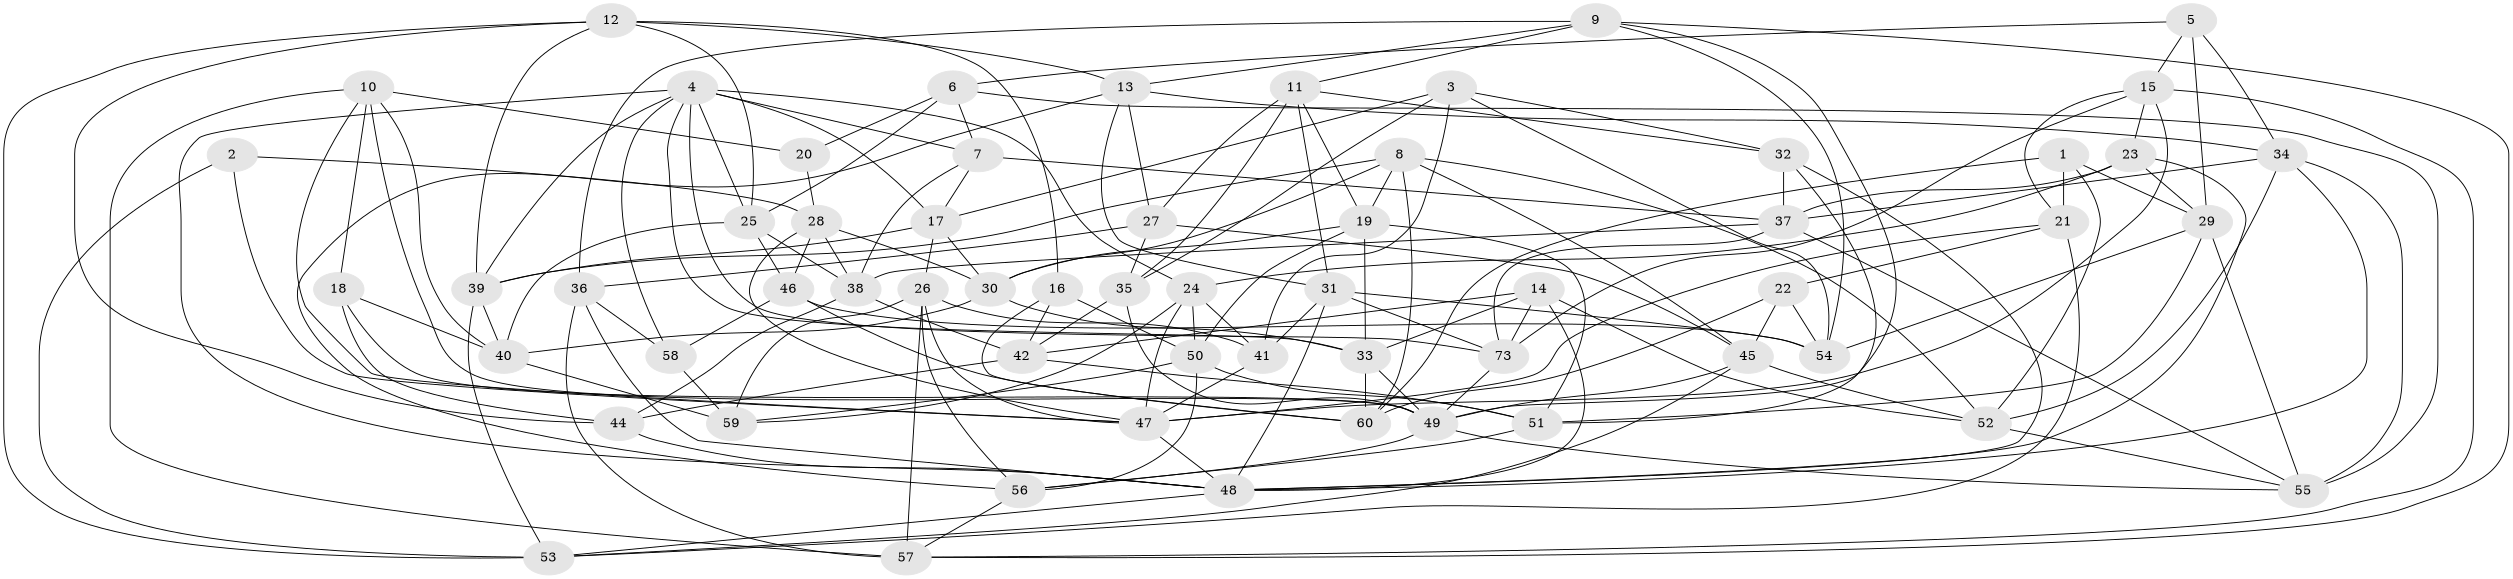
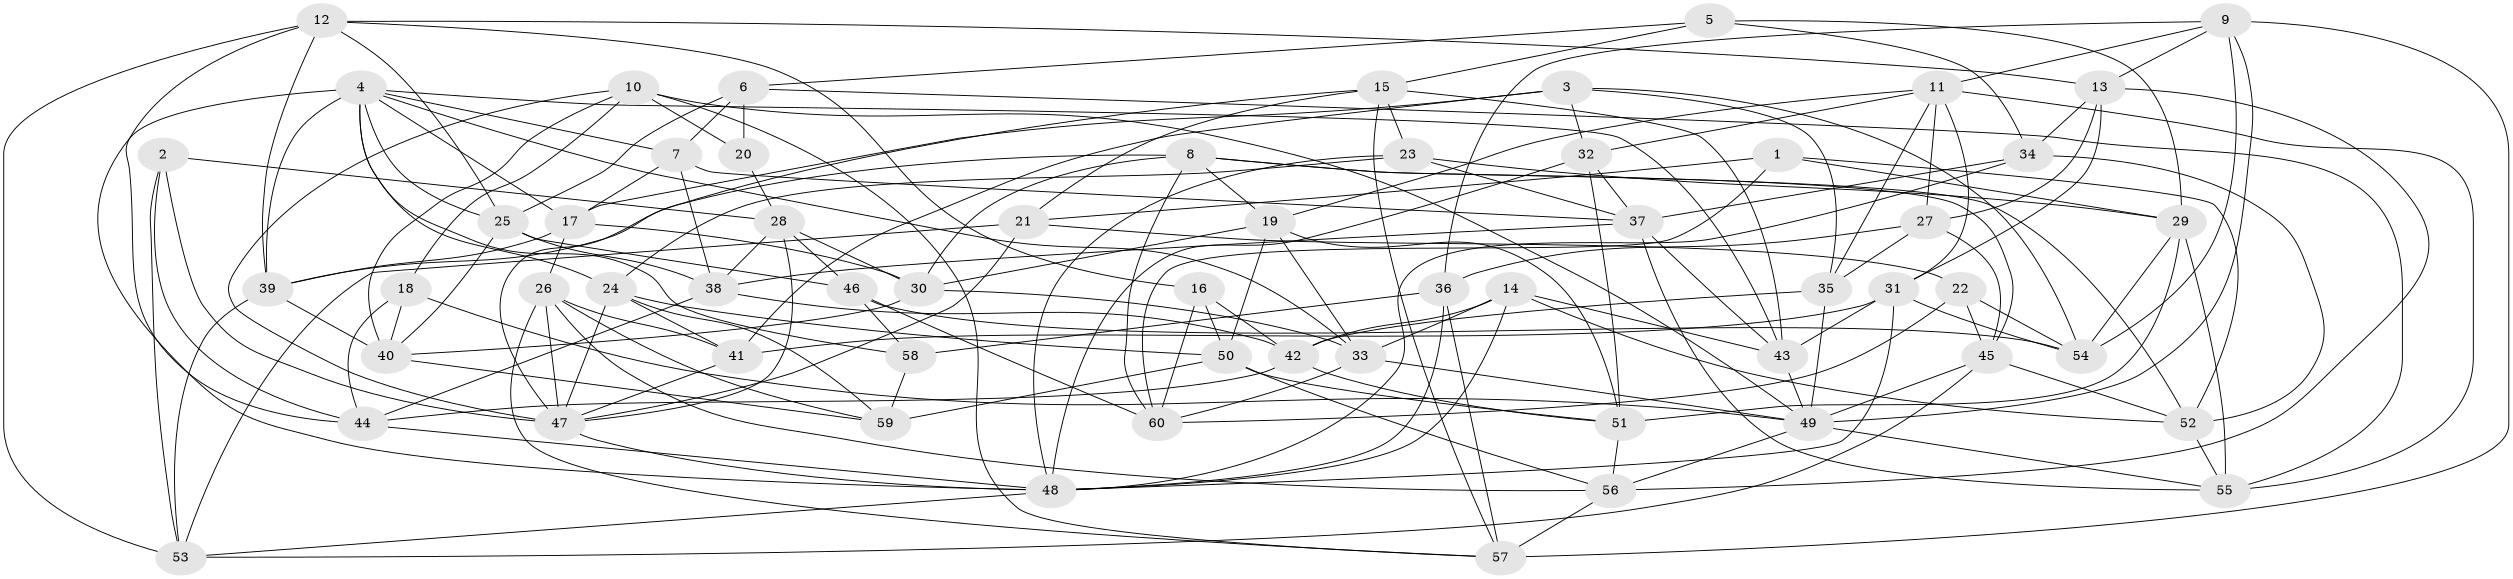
edge "34" -- "55": now "11" -- "55"
edge "2" -- "44": added
node "73": label "73" -> "43"
